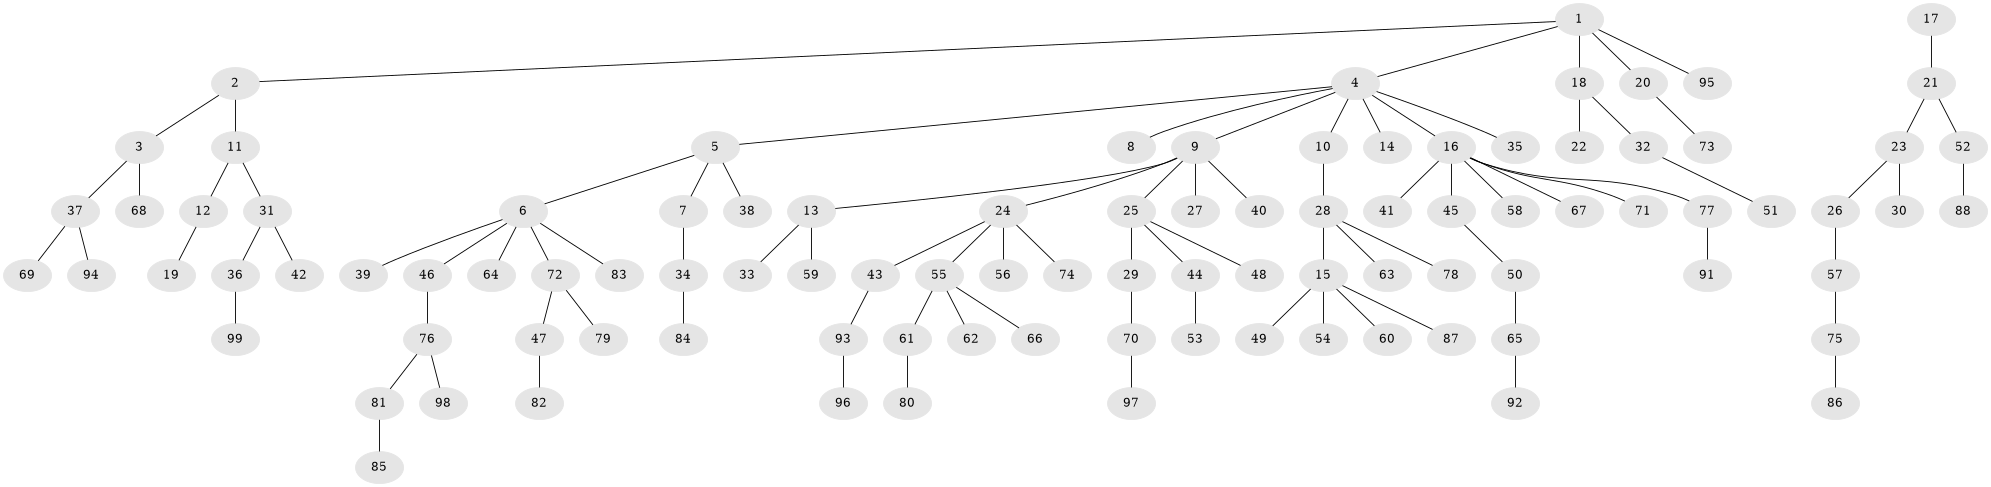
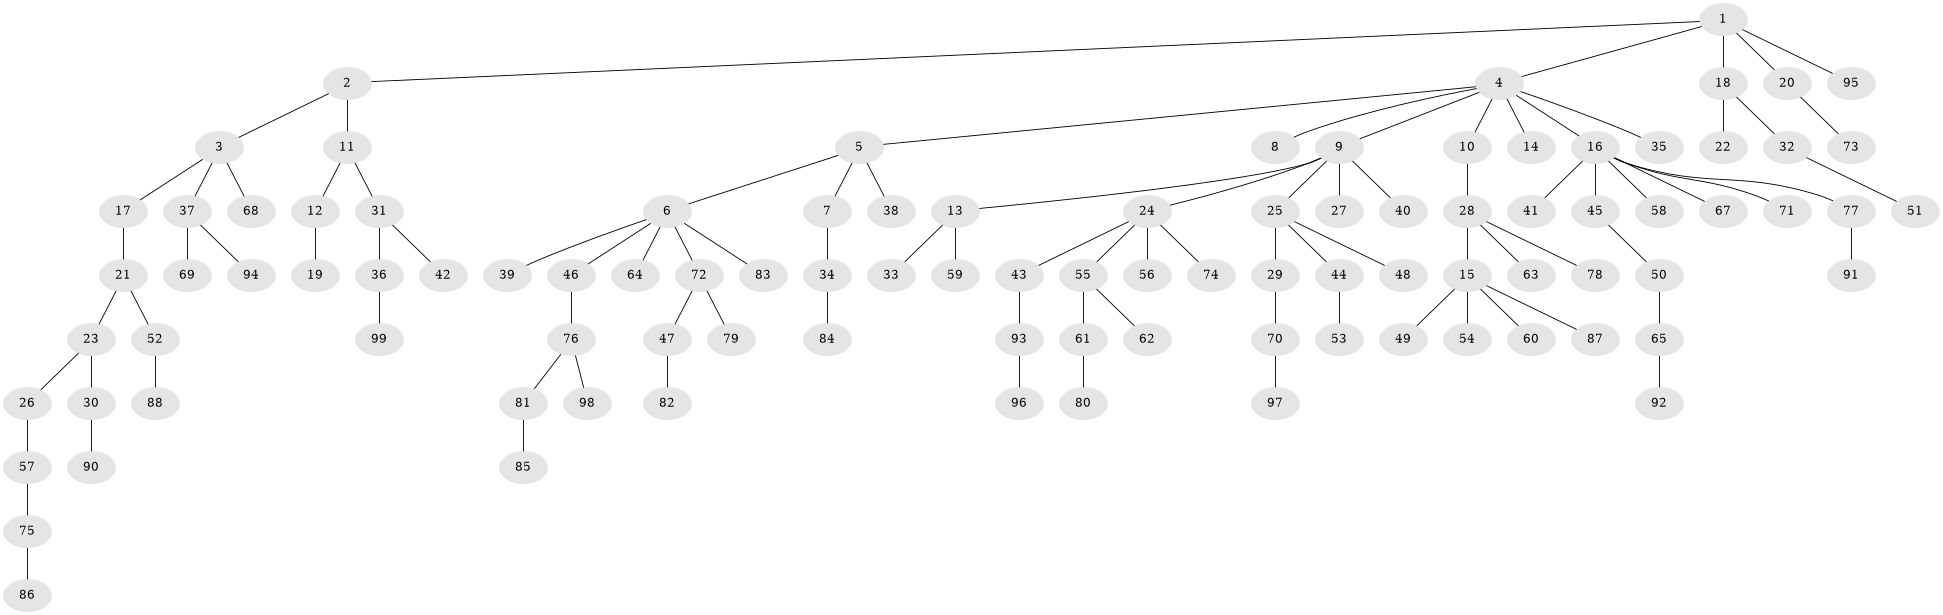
edge "3" -- "17": added
node "66": removed
node "90": added
